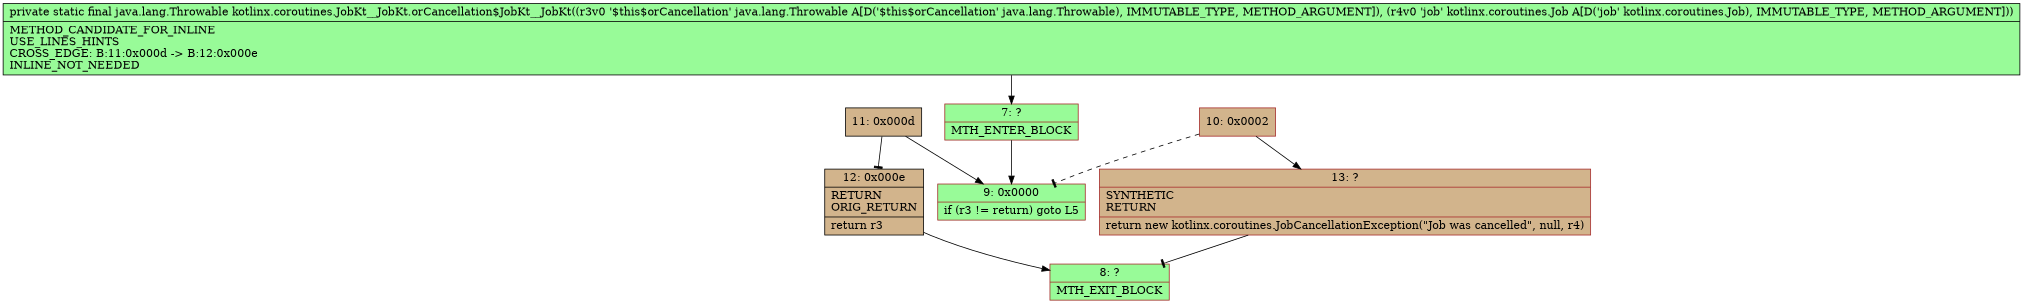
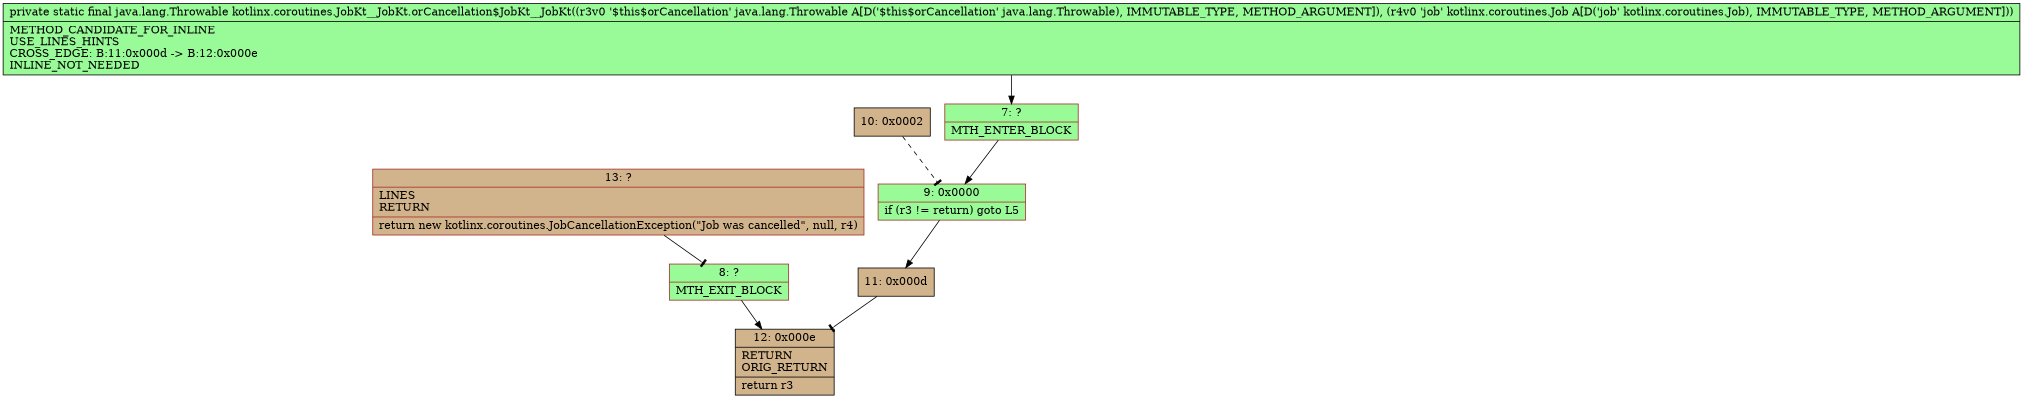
node "10: 0x0002": color brown -> black
edge "10: 0x0002" -> "13: ?": removed
edge "11: 0x000d" -> "9: 0x0000": reversed
node "13: ?": text "SYNTHETIC" -> "LINES"
edge "12: 0x000e" -> "8: ?": reversed
